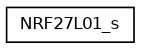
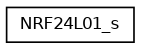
node "NRF27L01_s": label "NRF27L01_s" -> "NRF24L01_s"
